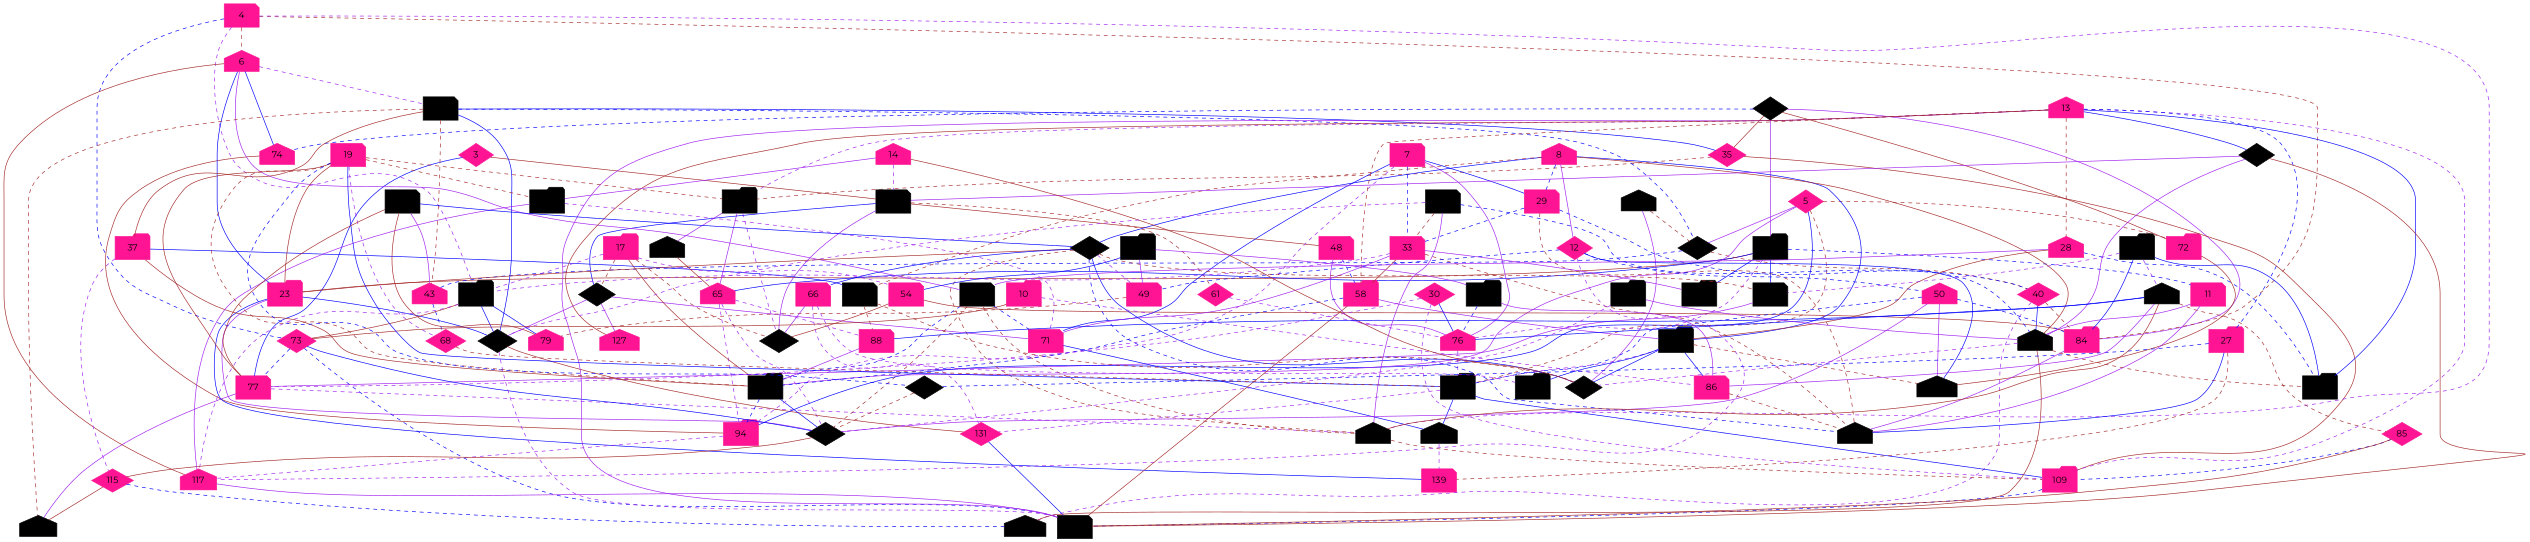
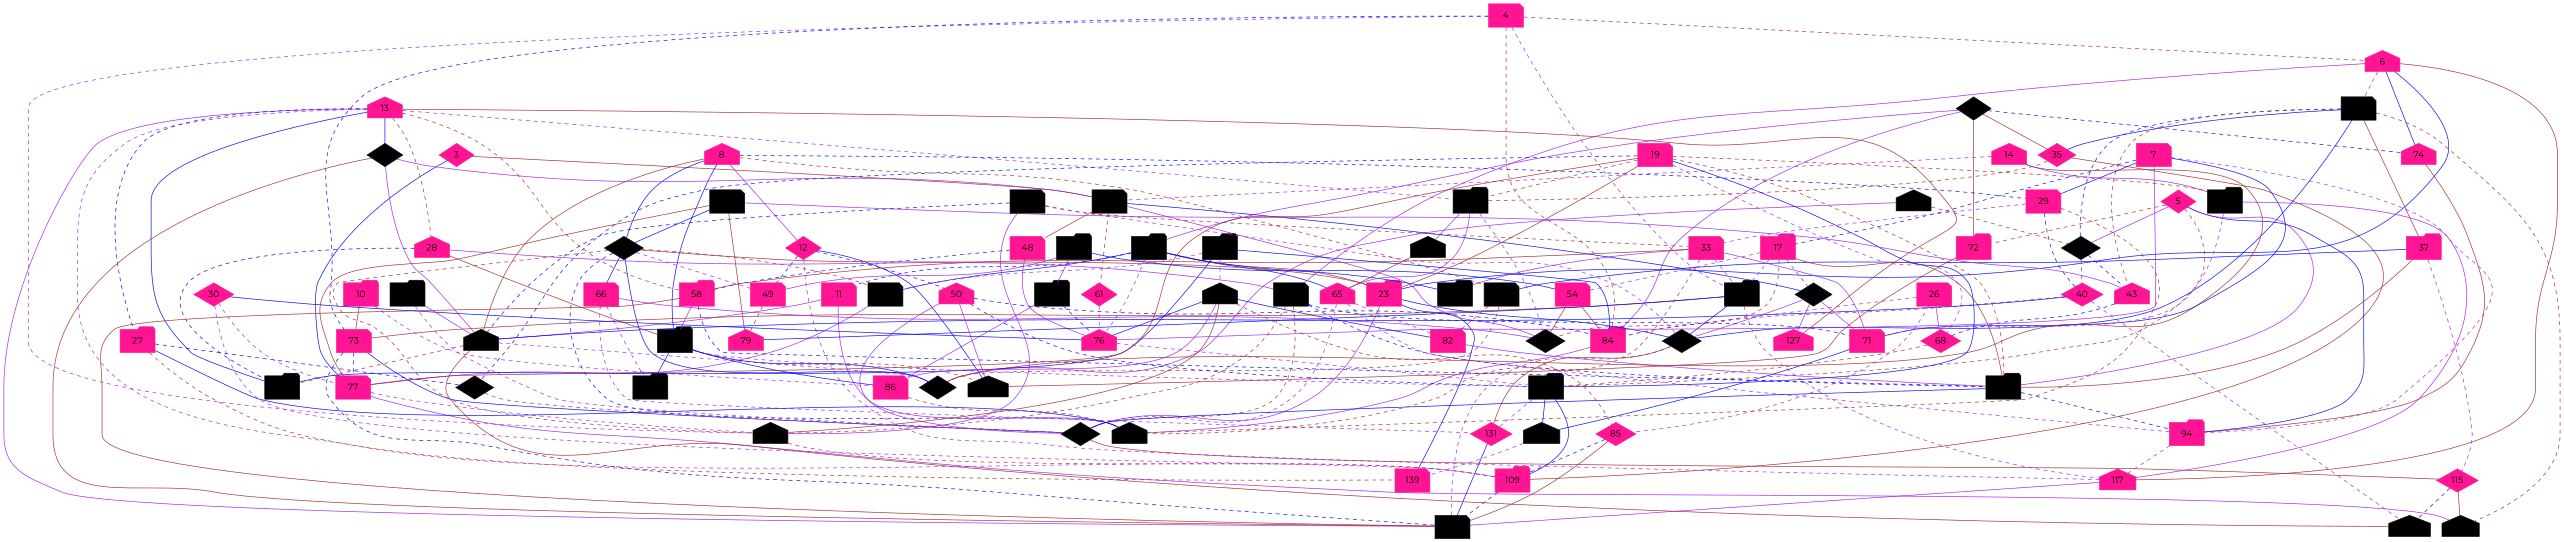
edge "7" -- "33": now "7" -- "17"
edge "29" -- "33": color blue -> purple
node "26": added
node "73": shape diamond -> note
node "88": label "88" -> "82"
